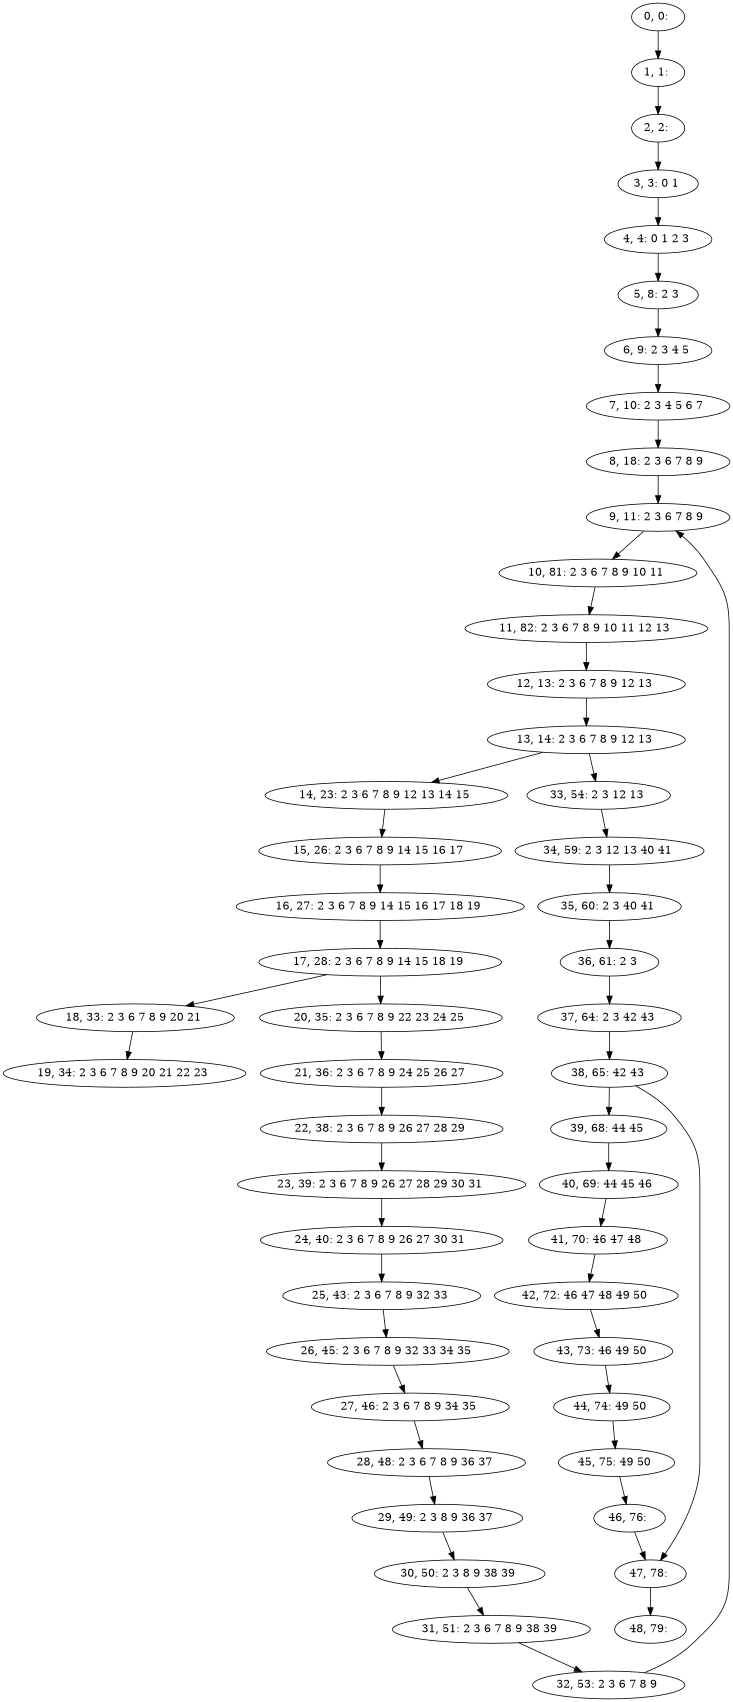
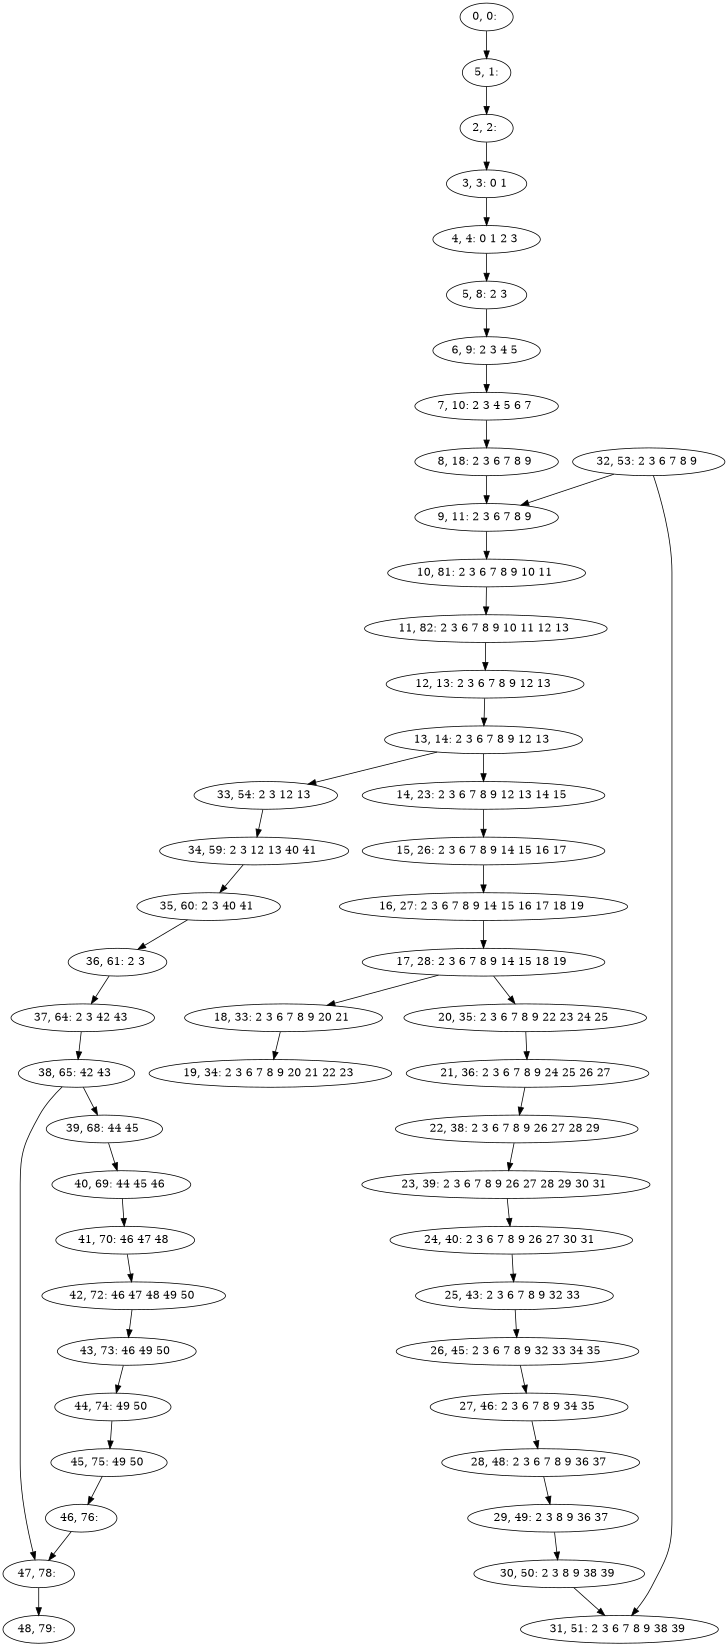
node "1, 1:": label "1, 1:" -> "5, 1:"
edge "31, 51: 2 3 6 7 8 9 38 39" -> "32, 53: 2 3 6 7 8 9": reversed
